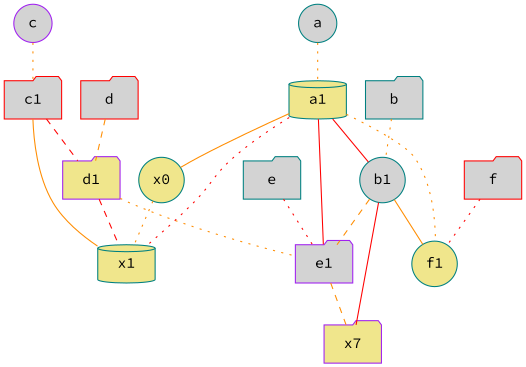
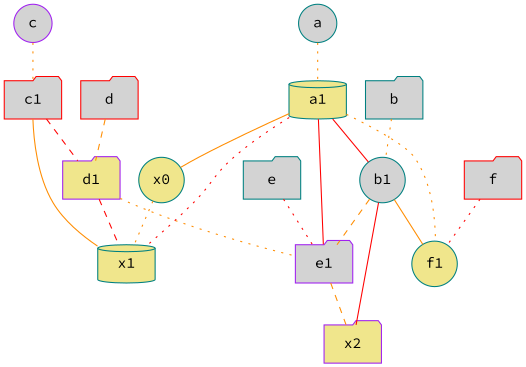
node "x7": label "x7" -> "x2"
